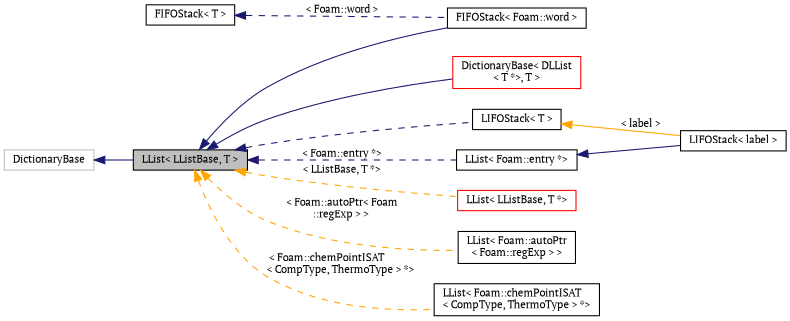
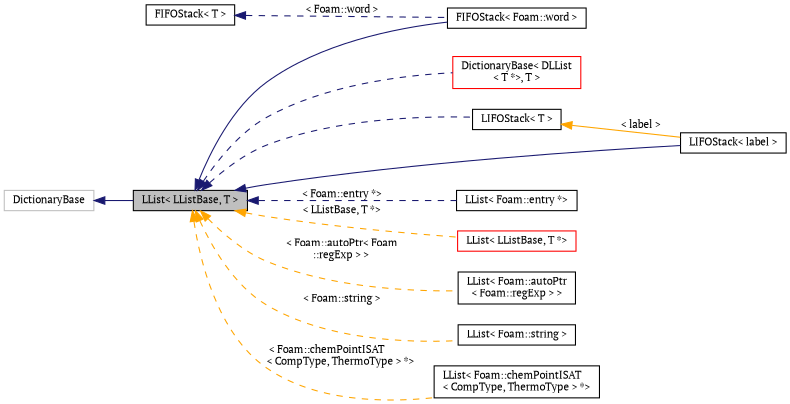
edge "DictionaryBase< DLList < T *>, T >" -> "LList< LListBase, T >": style solid -> dashed
edge "LIFOStack< label >" -> "LList< Foam::entry *>": now "LIFOStack< label >" -> "LList< LListBase, T >"
node "LList< Foam::string >": added
